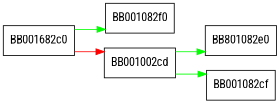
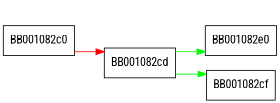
node "BB001082f0": removed
node "BB001682c0": label "BB001682c0" -> "BB001082c0"
node "BB801082e0": label "BB801082e0" -> "BB001082e0"
node "BB001002cd": label "BB001002cd" -> "BB001082cd"
